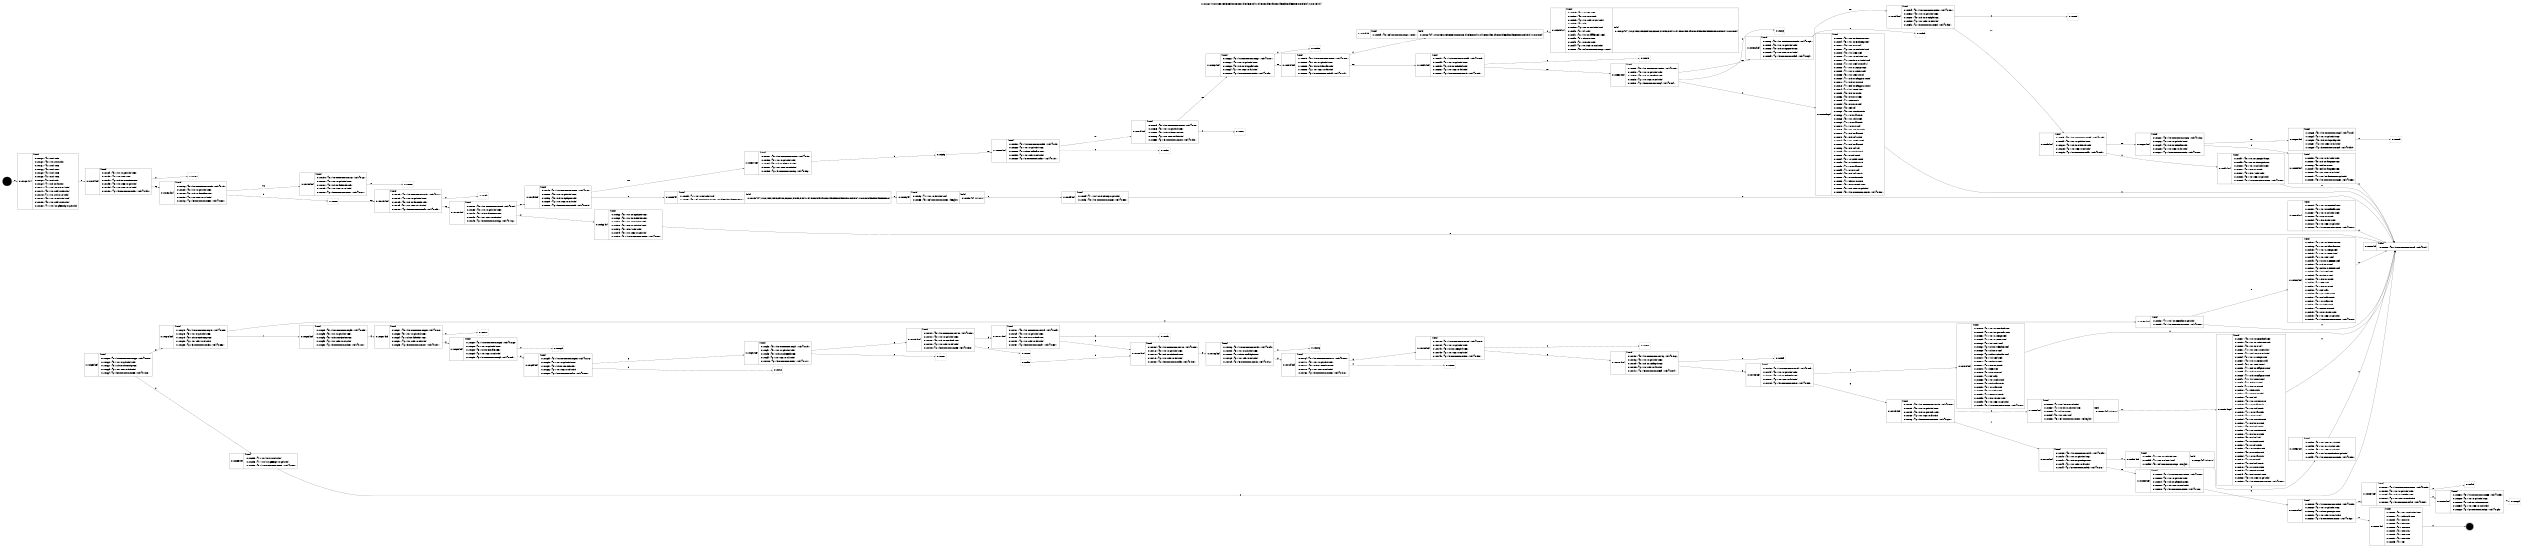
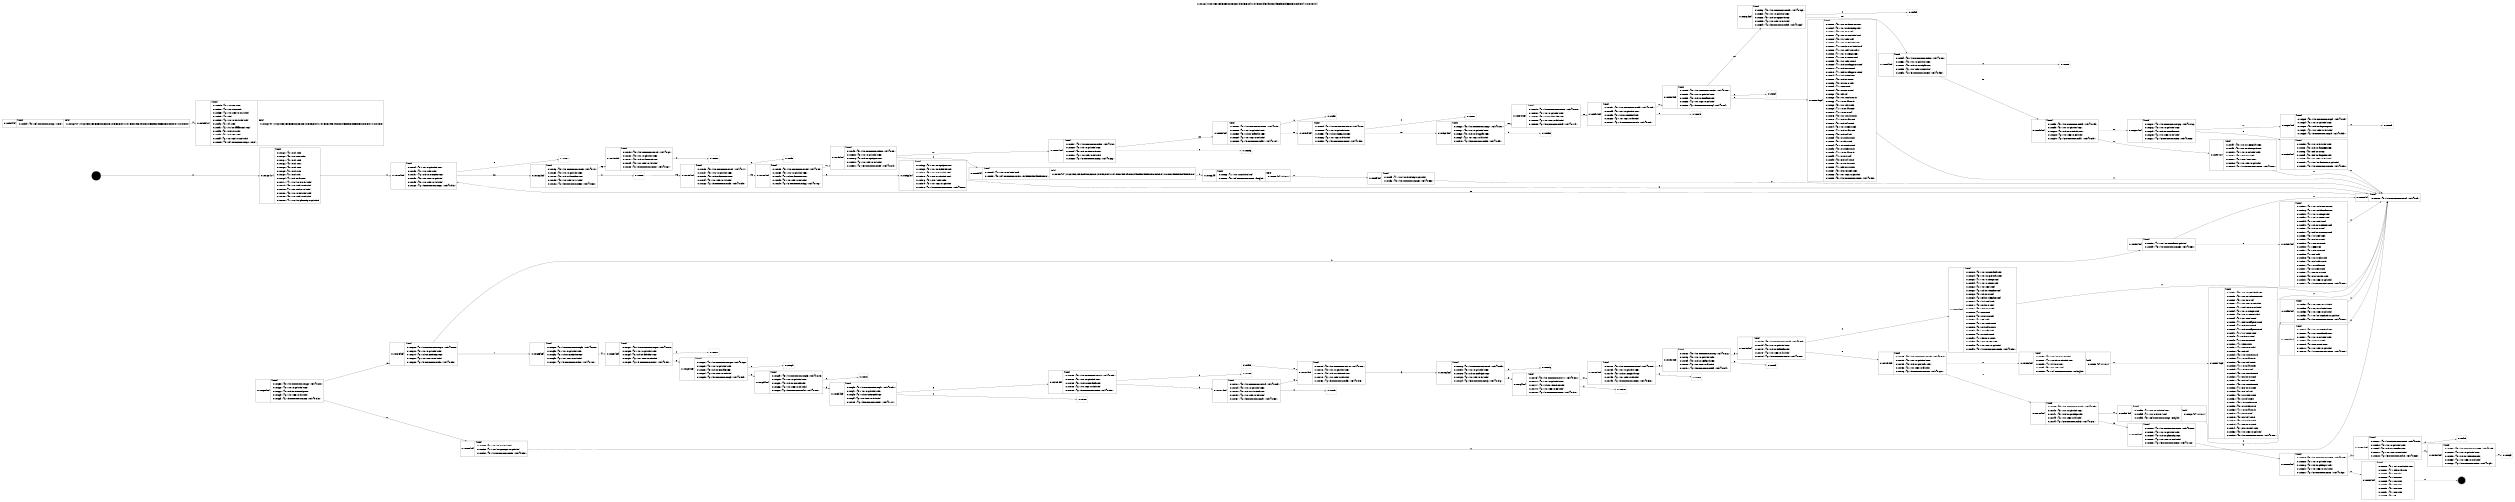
edge "0x40157b [25]" -> "0x401bd9 [5]": removed, label "1"
edge "0x4022b6" -> "0x401530 [25]": now "0x401517 [25]" -> "0x401530 [25]"
edge "0x4022e0 [5]" -> "0x40148f [23]": added, label "15"
